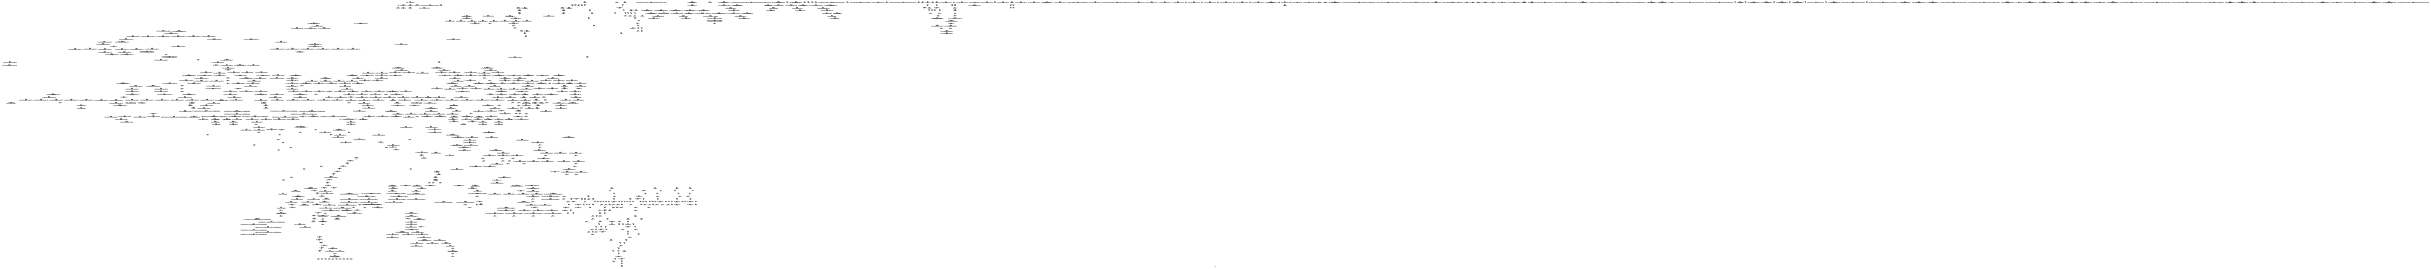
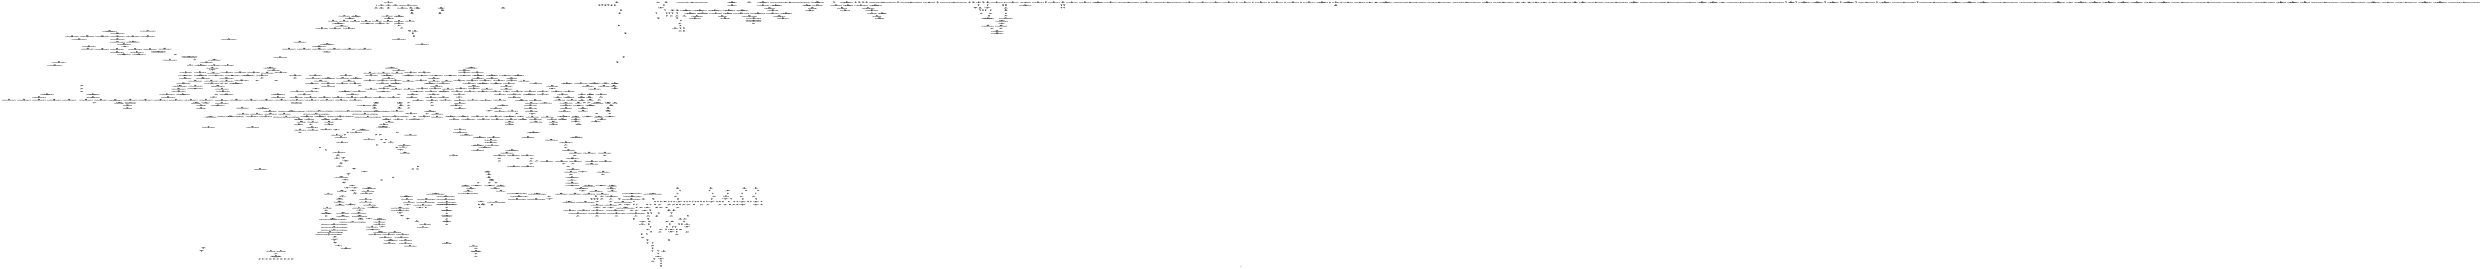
node "NodeID: 1855": added
